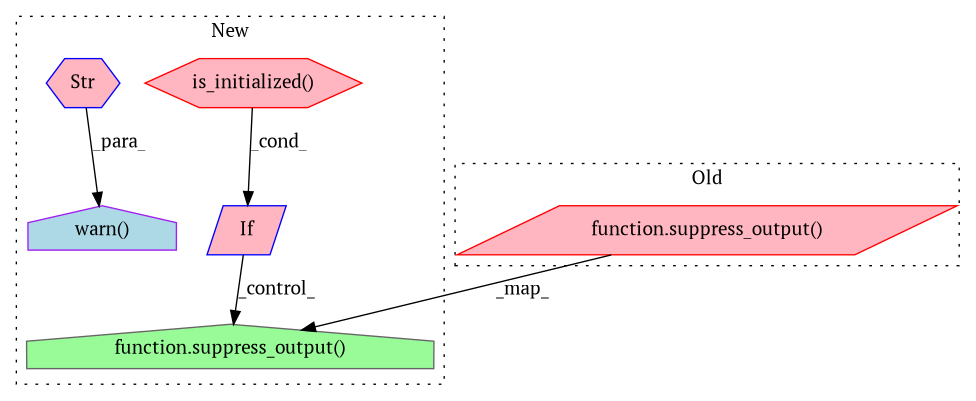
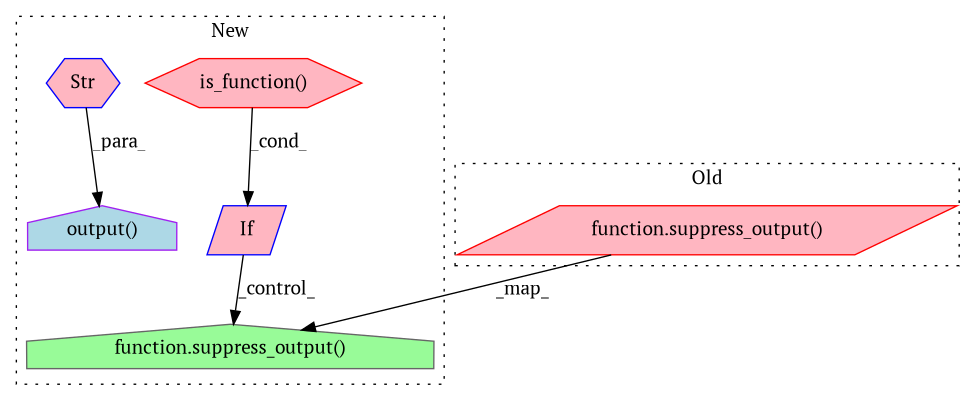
node "is_initialized()": label "is_initialized()" -> "is_function()"
node "warn()": label "warn()" -> "output()"
